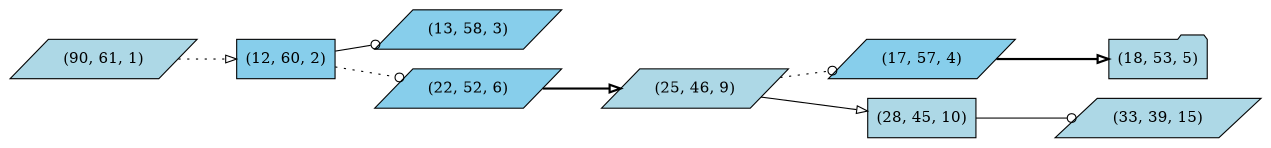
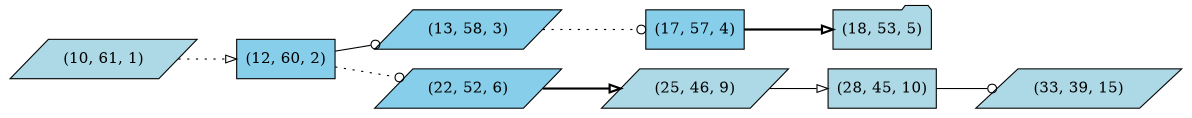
node "(90, 61, 1)": label "(90, 61, 1)" -> "(10, 61, 1)"
node "(17, 57, 4)": shape parallelogram -> box
edge "(25, 46, 9)" -> "(17, 57, 4)": now "(13, 58, 3)" -> "(17, 57, 4)"
